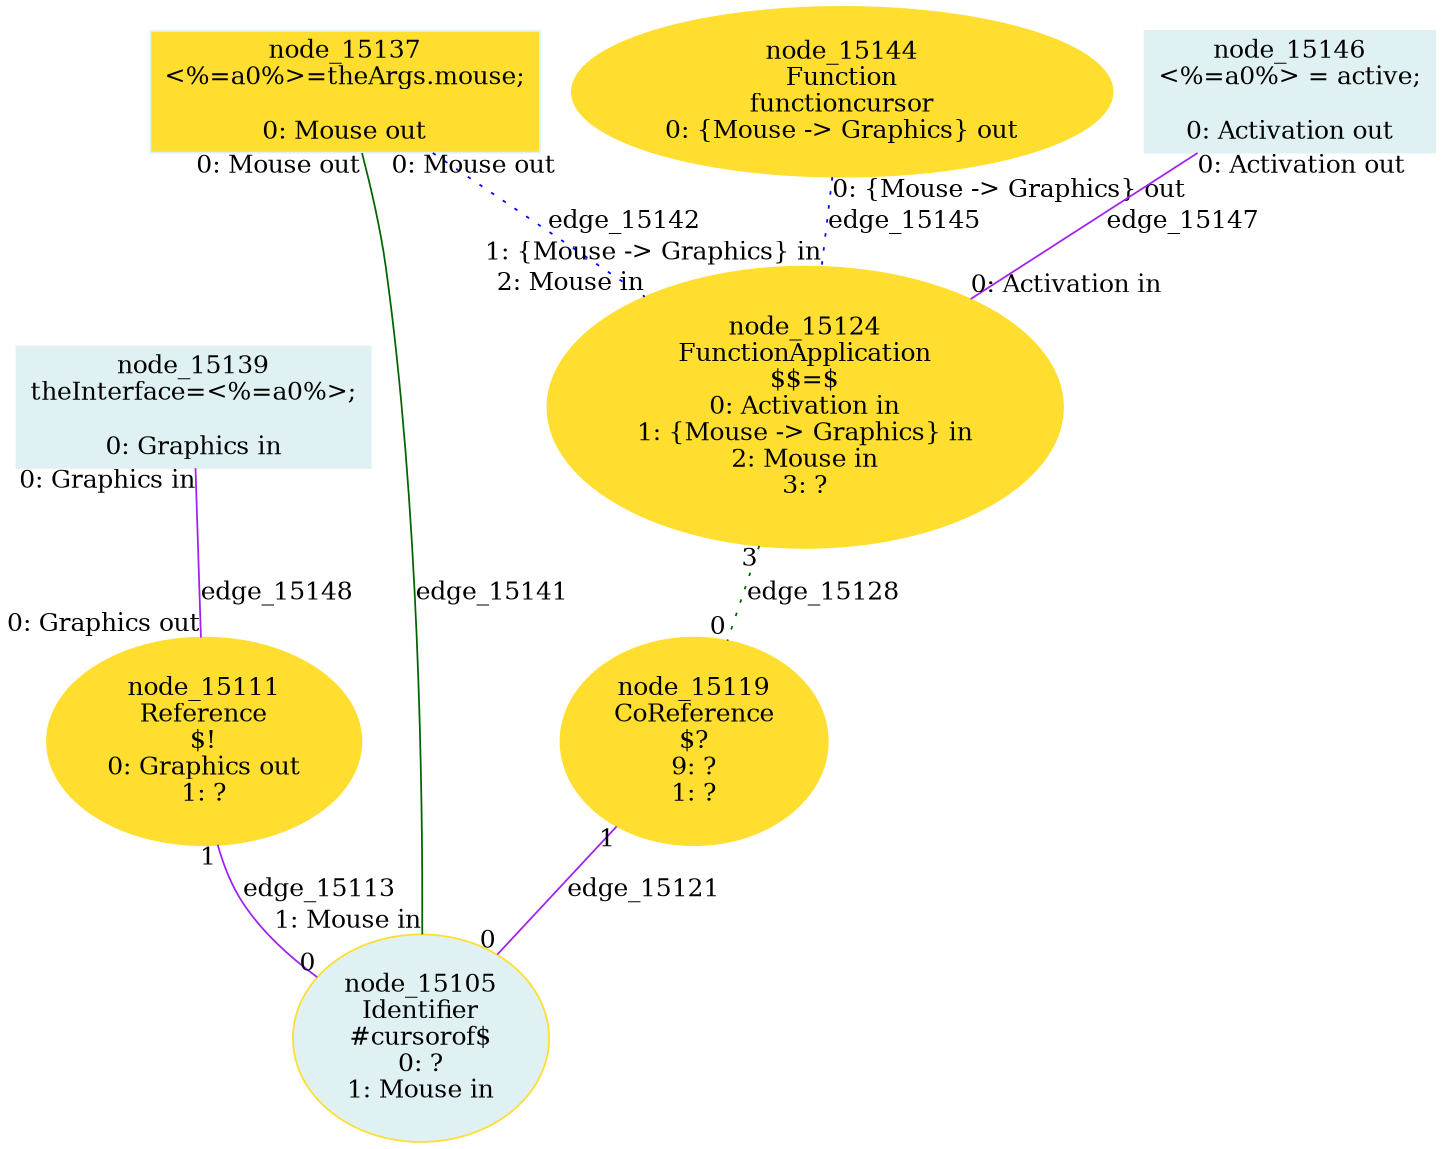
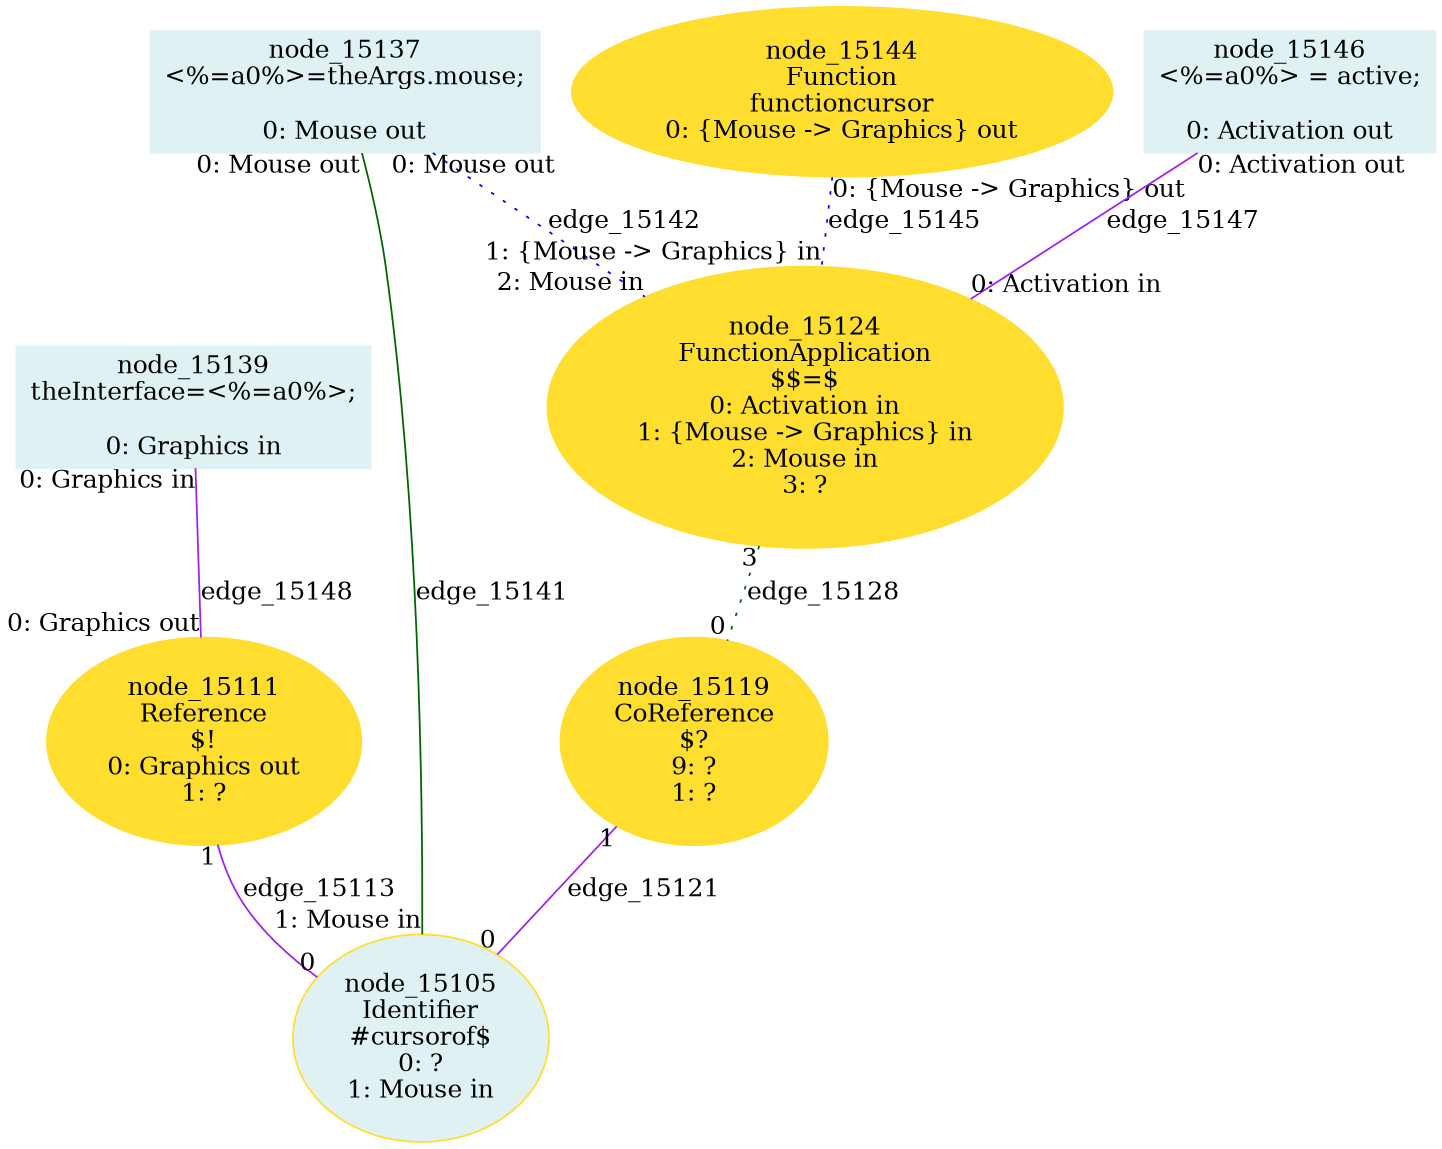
node "node_15137 <%=a0%>=theArgs.mouse; 0: Mouse out": fillcolor #ffde2f -> #dff1f2
